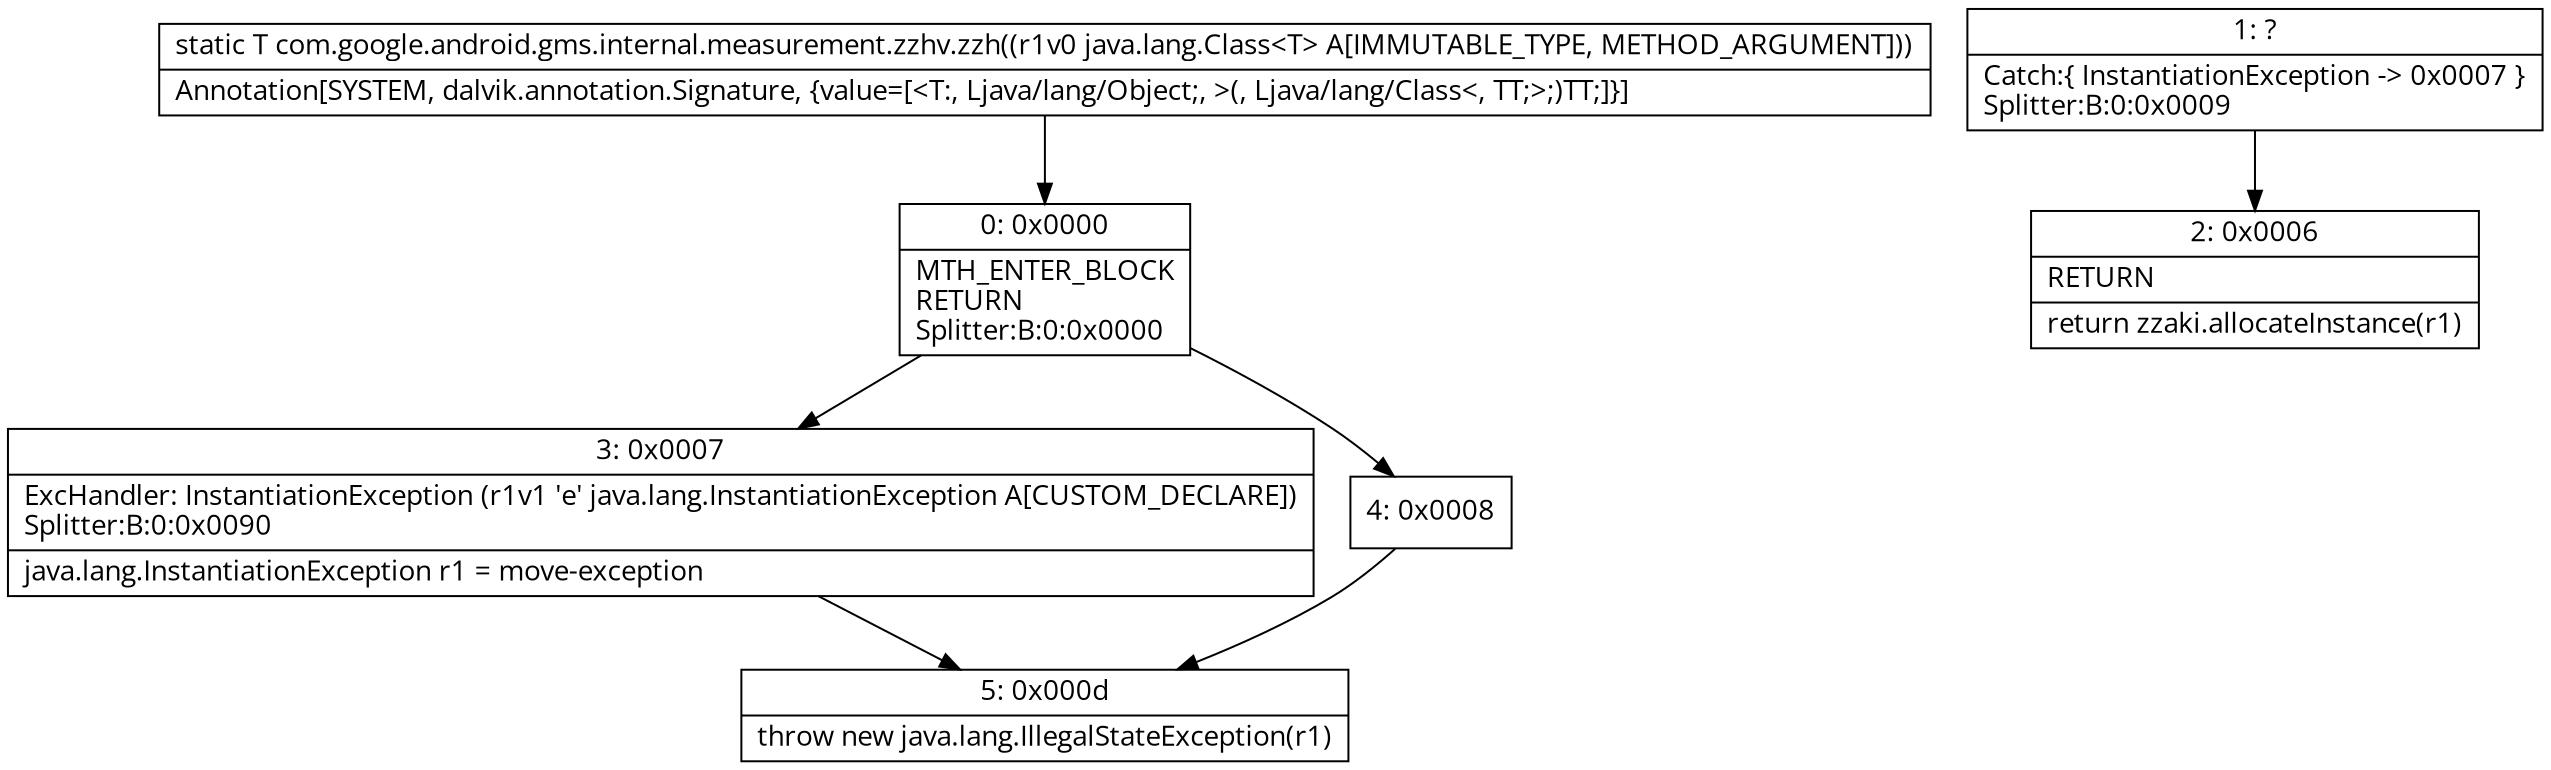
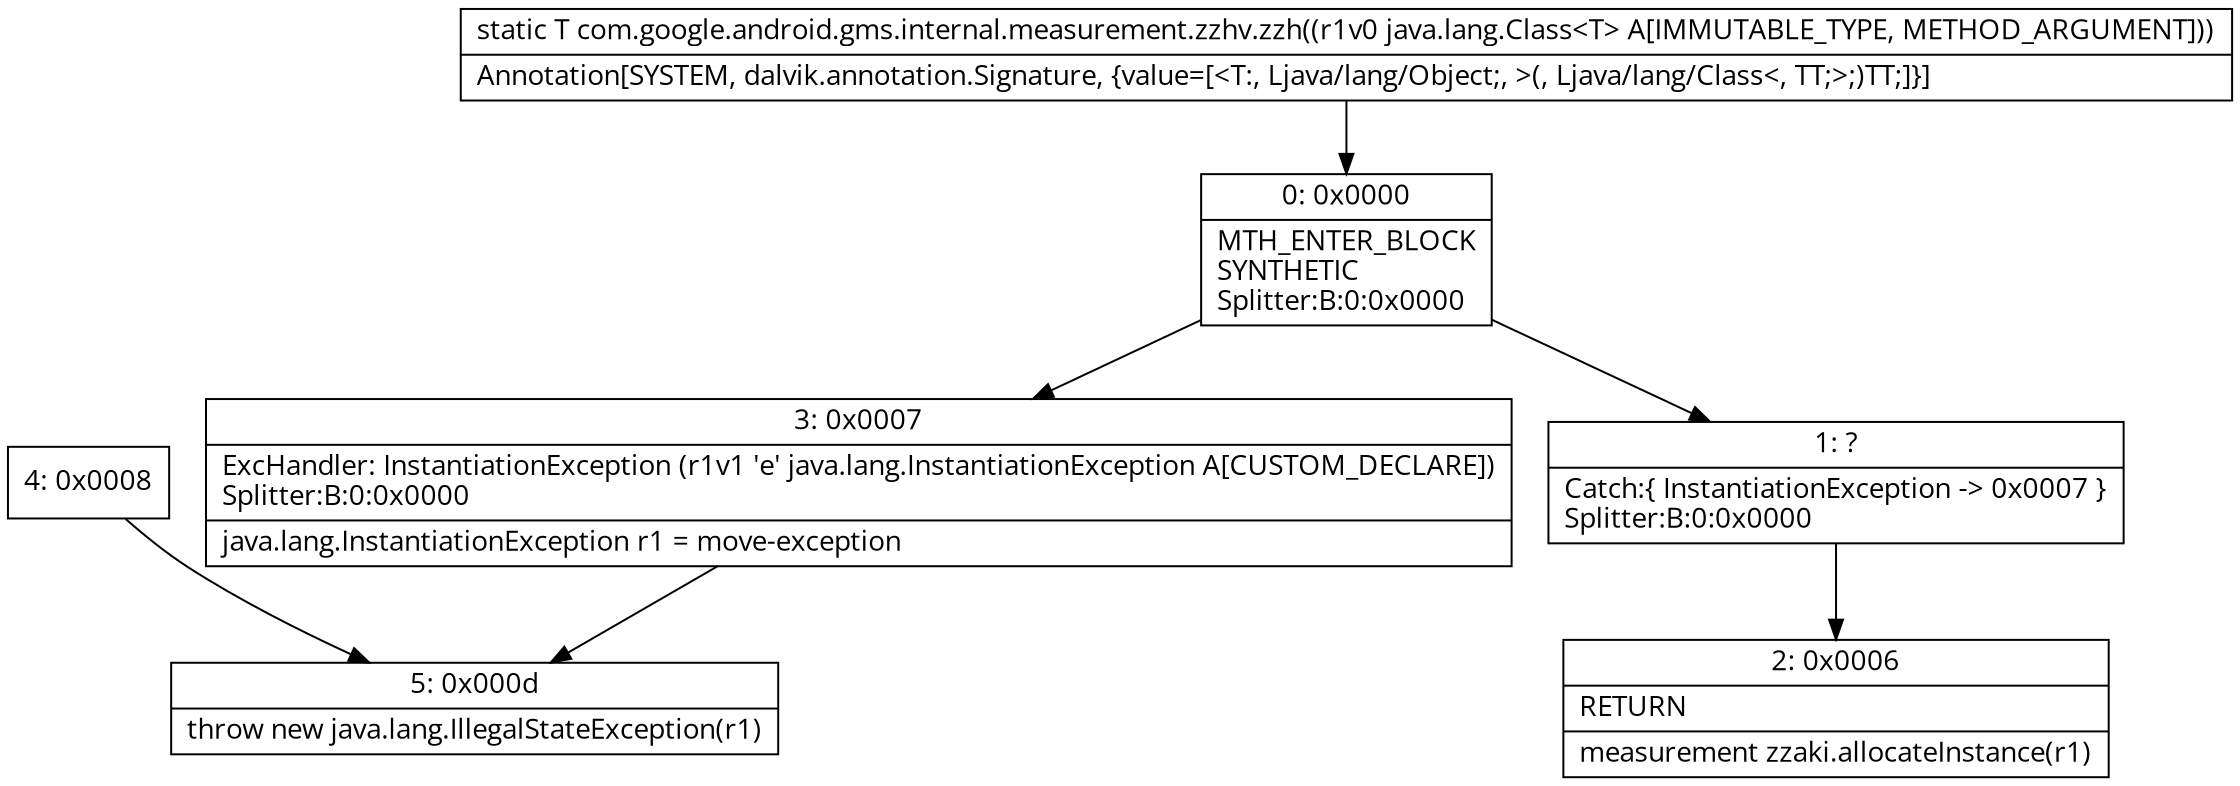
node "1: ?": text "Splitter:B:0:0x0009" -> "Splitter:B:0:0x0000"
node "0: 0x0000": text "RETURN" -> "SYNTHETIC"
node "2: 0x0006": text "return zzaki.allocateInstance(r1)" -> "measurement zzaki.allocateInstance(r1)"
edge "0: 0x0000" -> "4: 0x0008": now "0: 0x0000" -> "1: ?"
node "3: 0x0007": text "Splitter:B:0:0x0090" -> "Splitter:B:0:0x0000"
